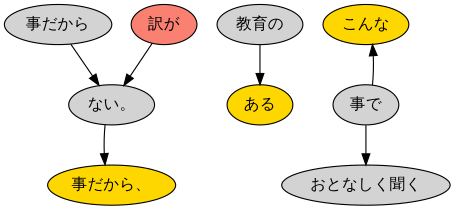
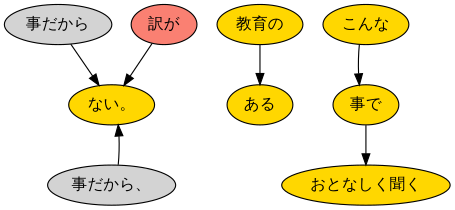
node "教育の": fillcolor lightgrey -> gold
edge "事で" -> "こんな": reversed
node "ない。": fillcolor lightgrey -> gold
node "事で": fillcolor lightgrey -> gold
edge "ない。" -> "事だから、": reversed
node "事だから、": fillcolor gold -> lightgrey
node "おとなしく聞く": fillcolor lightgrey -> gold
